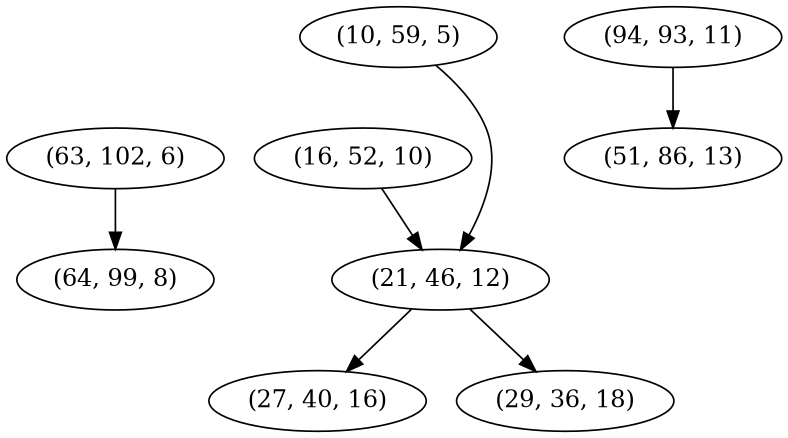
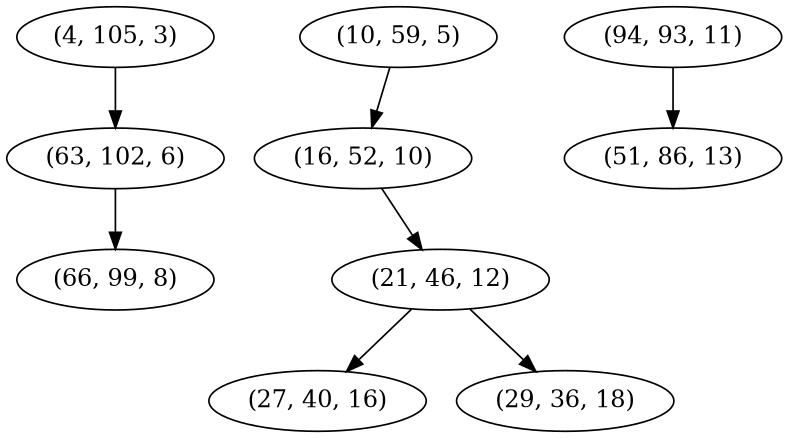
node "(4, 105, 3)": added
edge "(10, 59, 5)" -> "(21, 46, 12)": now "(10, 59, 5)" -> "(16, 52, 10)"
node "(64, 99, 8)": label "(64, 99, 8)" -> "(66, 99, 8)"
